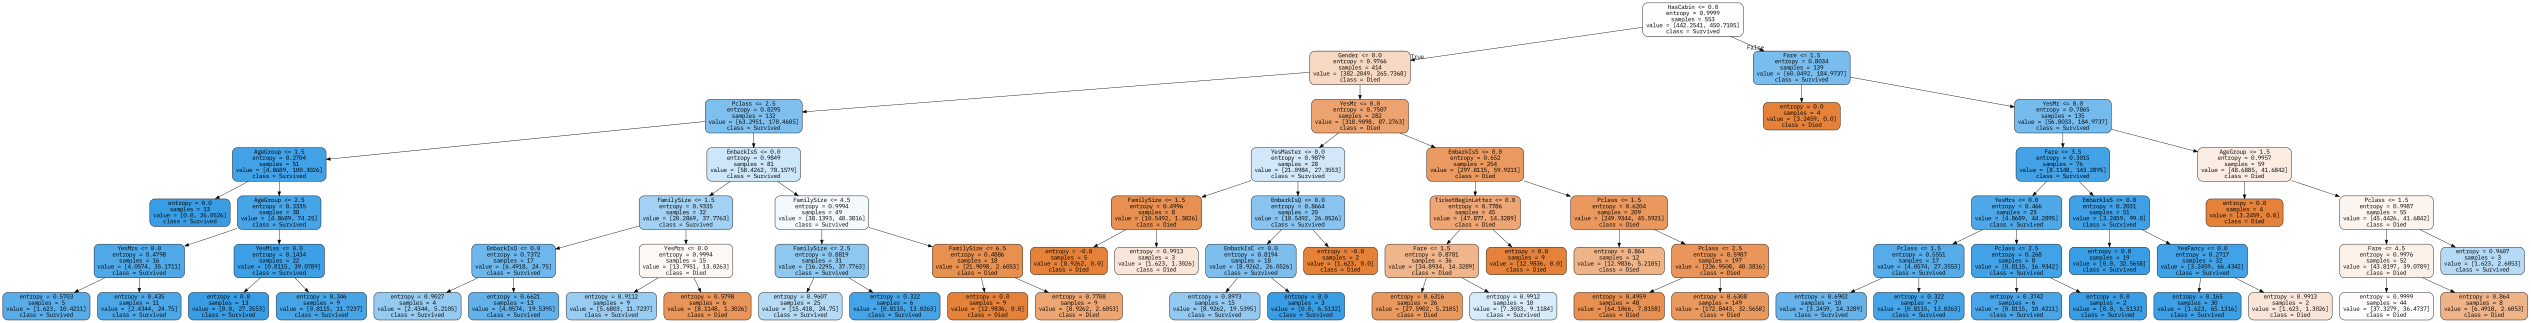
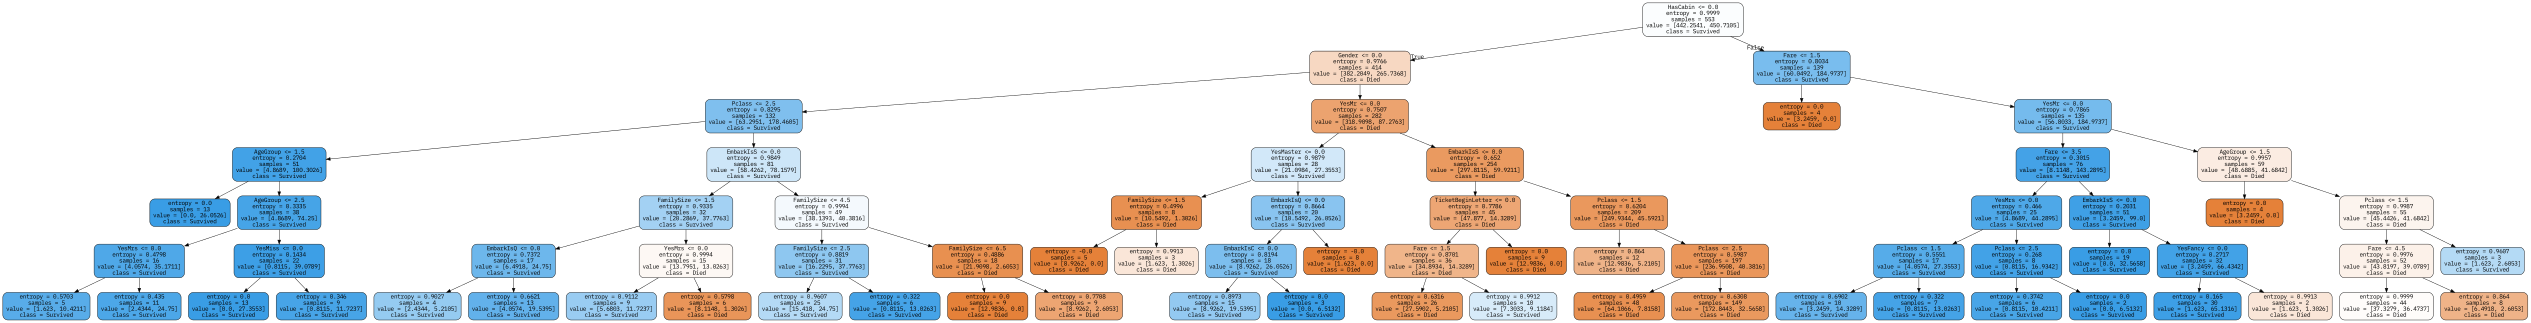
node "entropy = -0.0 samples = 2 value = [1.623, 0.0] class = Died": label "entropy = -0.0 samples = 2 value = [1.623, 0.0] class = Died" -> "entropy = -0.0 samples = 8 value = [1.623, 0.0] class = Died"
